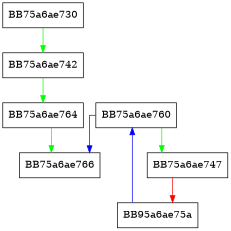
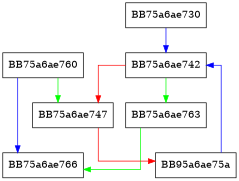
edge "BB75a6ae730" -> "BB75a6ae742": color green -> blue
edge "BB75a6ae742" -> "BB75a6ae747": added
node "BB75a6ae764": label "BB75a6ae764" -> "BB75a6ae763"
edge "BB95a6ae75a" -> "BB75a6ae760": now "BB95a6ae75a" -> "BB75a6ae742"
